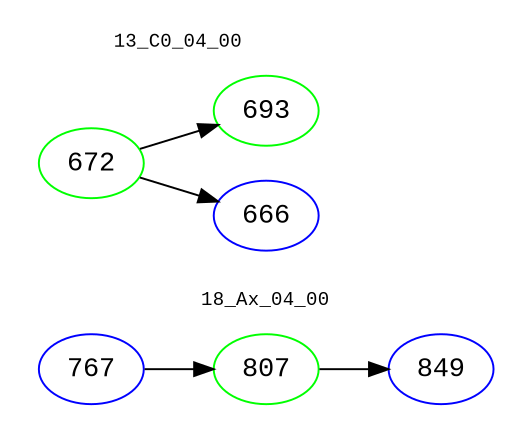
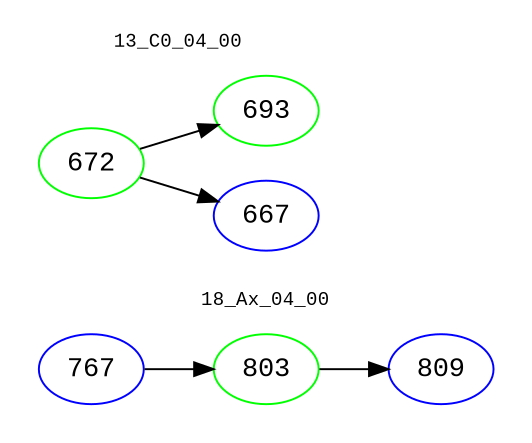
node "666": label "666" -> "667"
node "807": label "807" -> "803"
node "849": label "849" -> "809"
